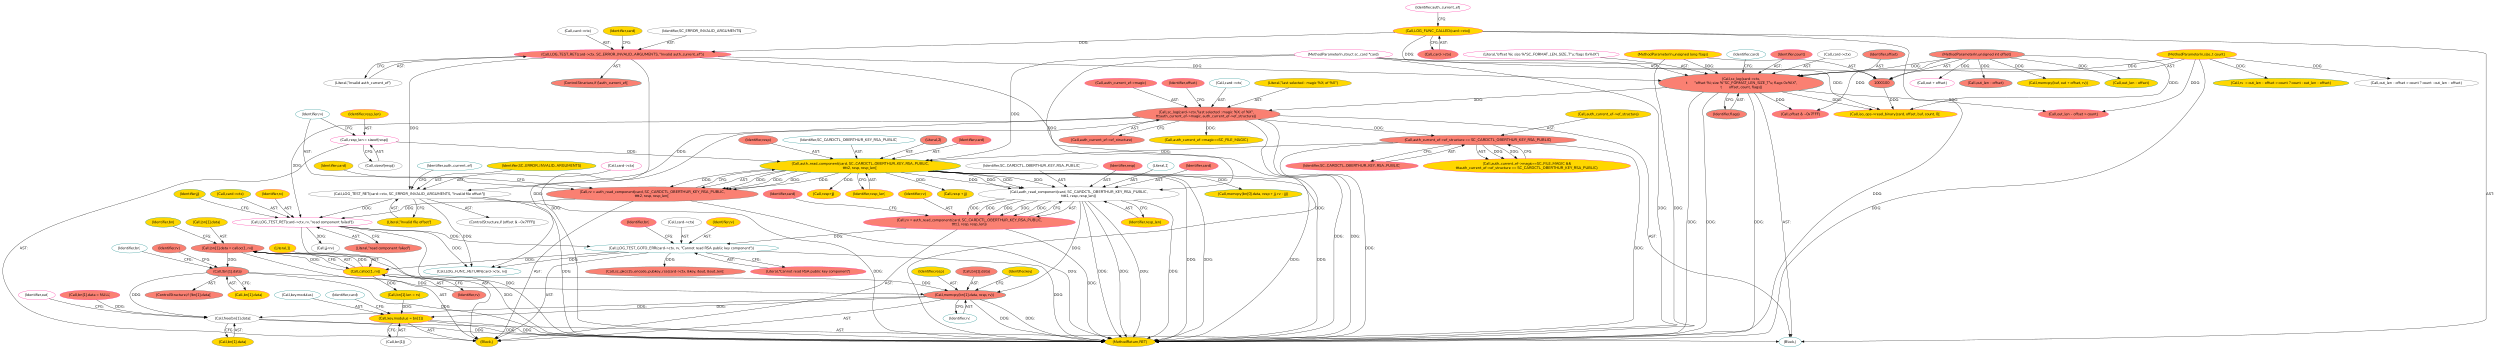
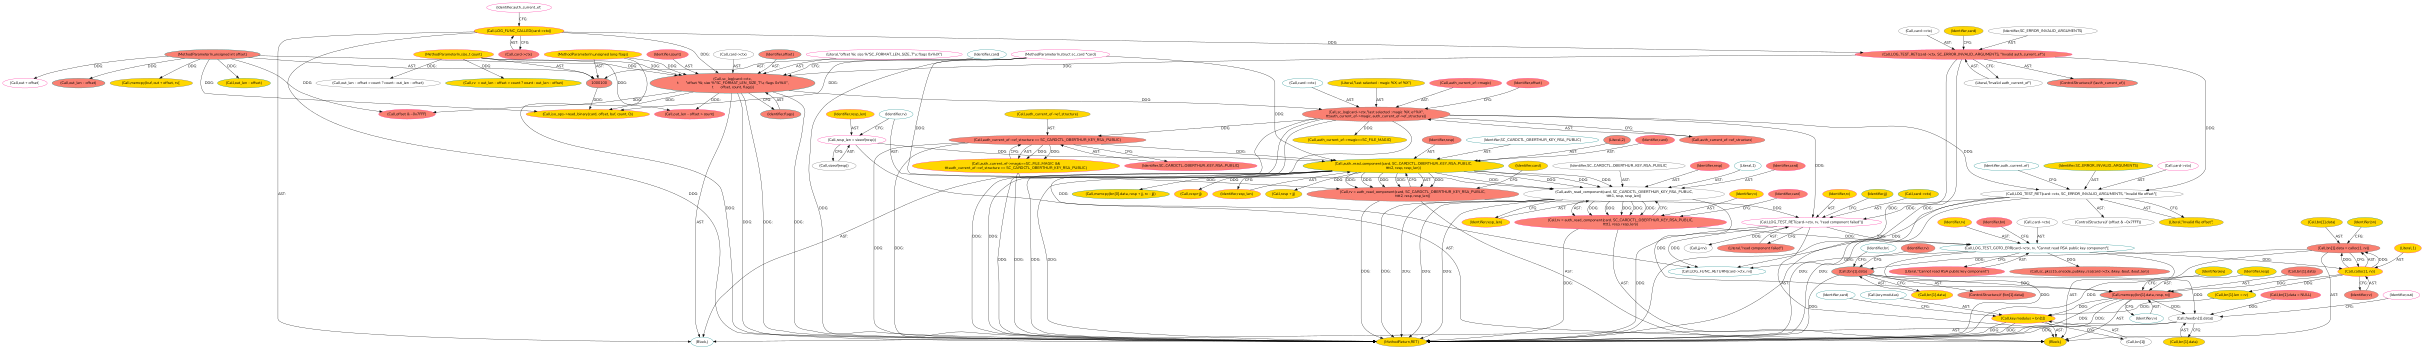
edge "(MethodParameterIn,size_t count)" -> "(MethodReturn,RET)": removed, label "DDG:"
